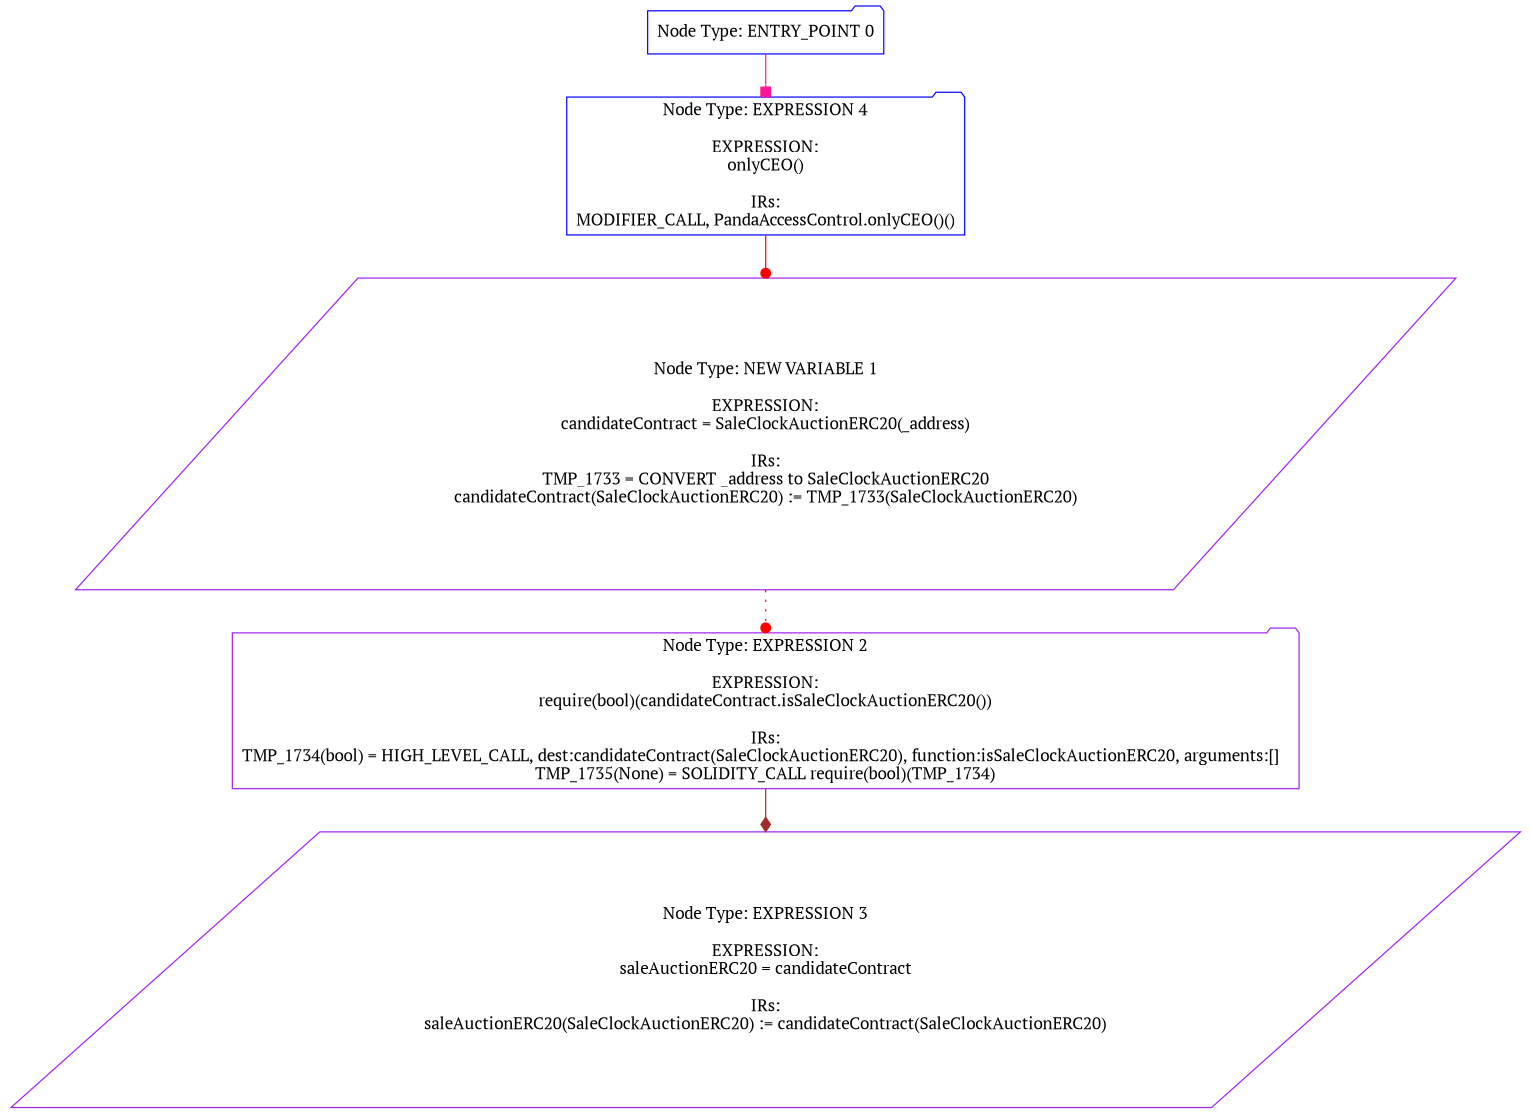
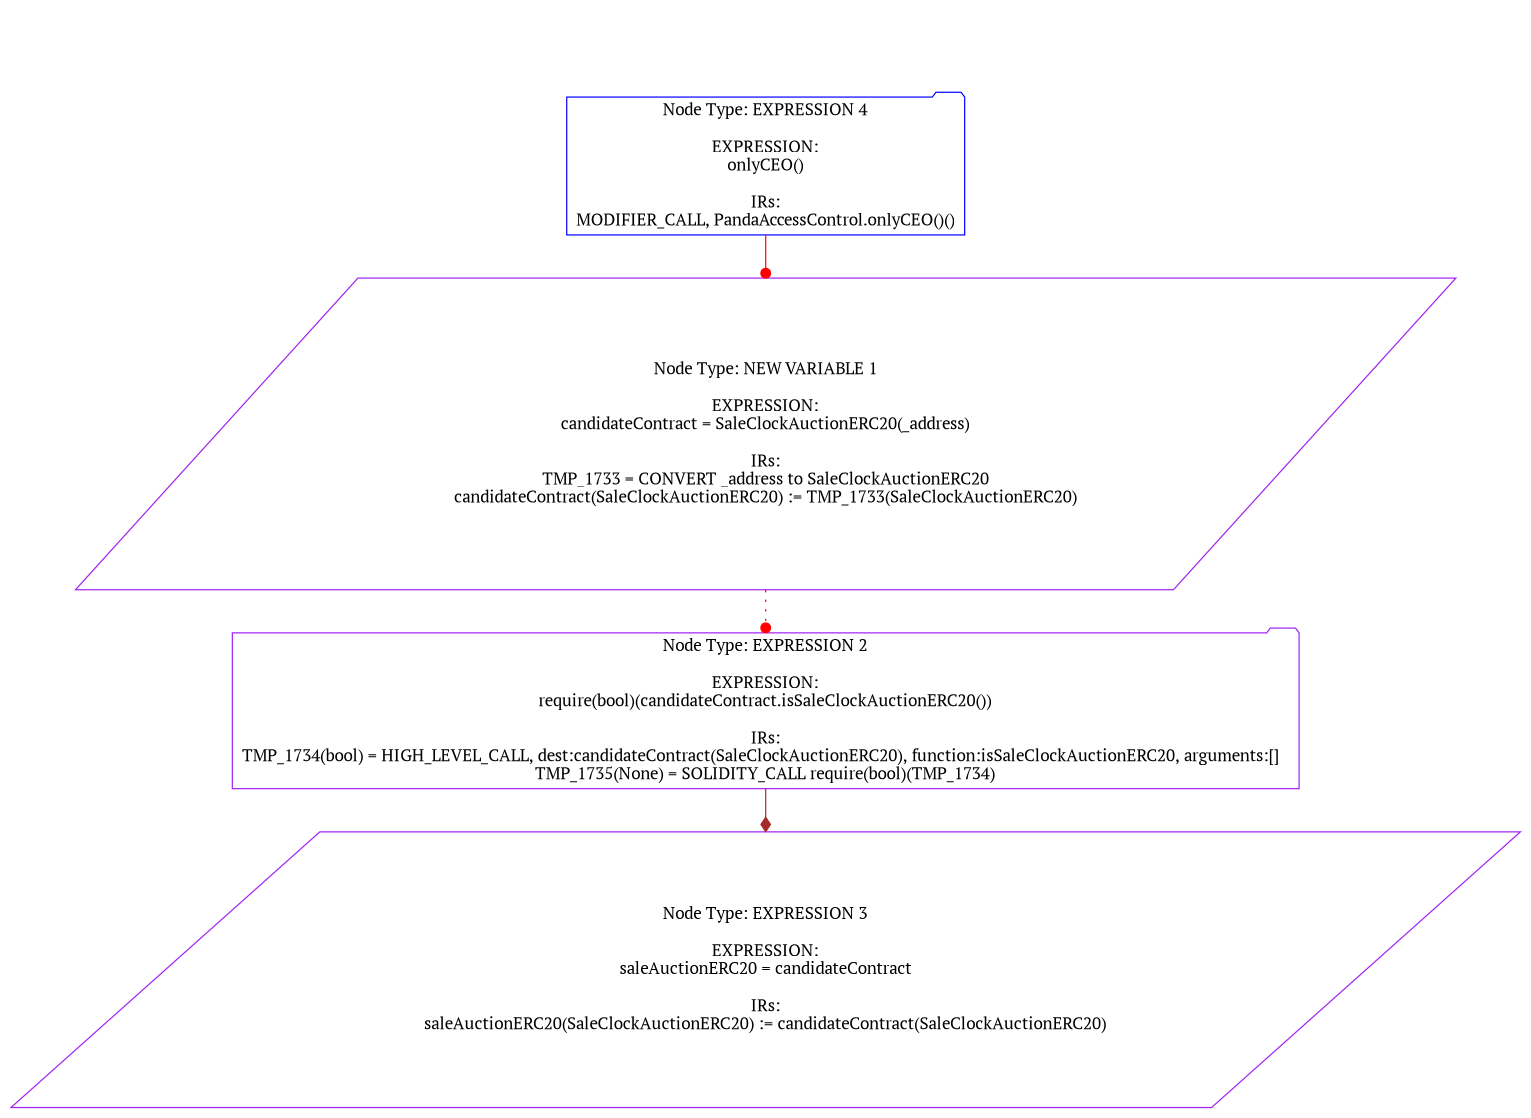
node "Node Type: ENTRY_POINT 0": removed
